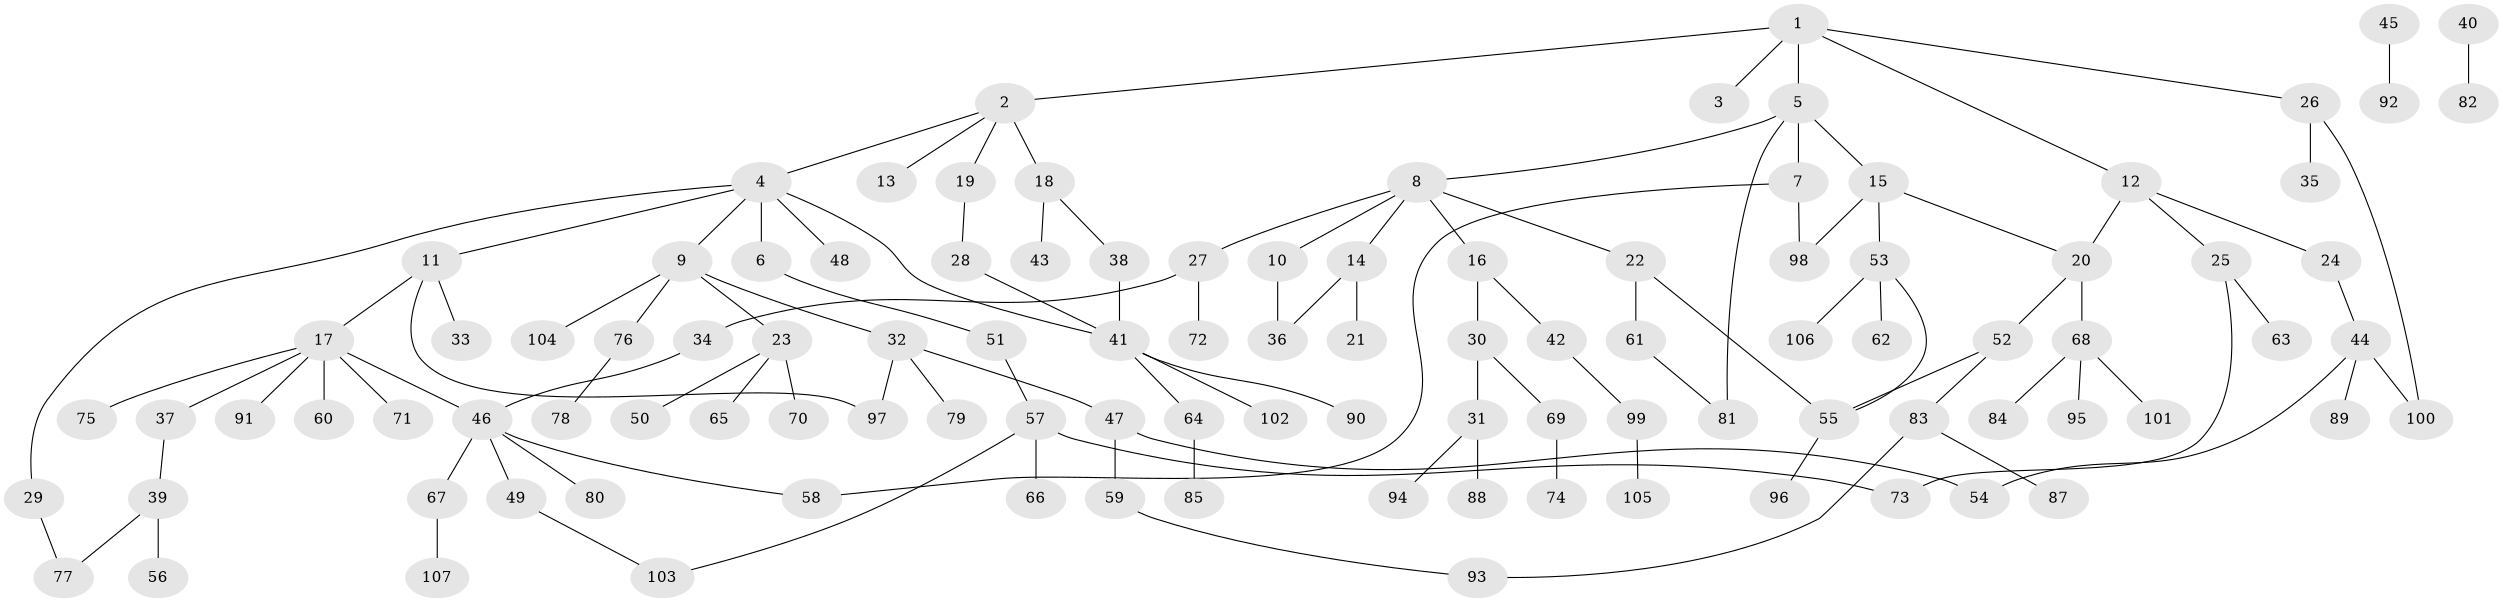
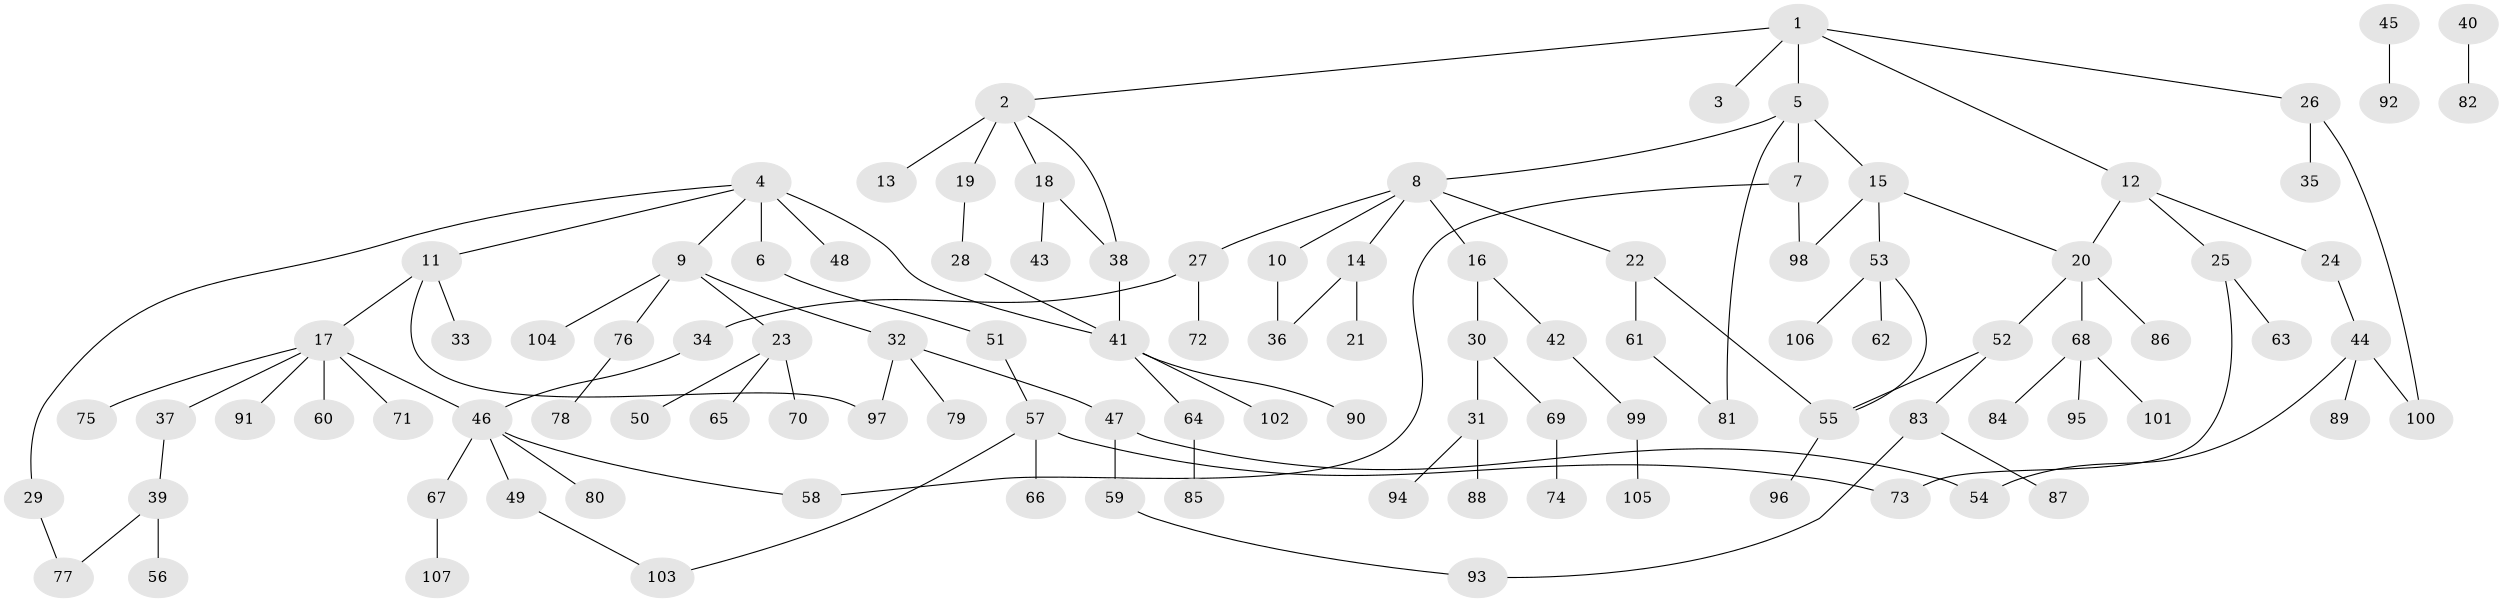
edge "2" -- "4": now "2" -- "38"
node "86": added
